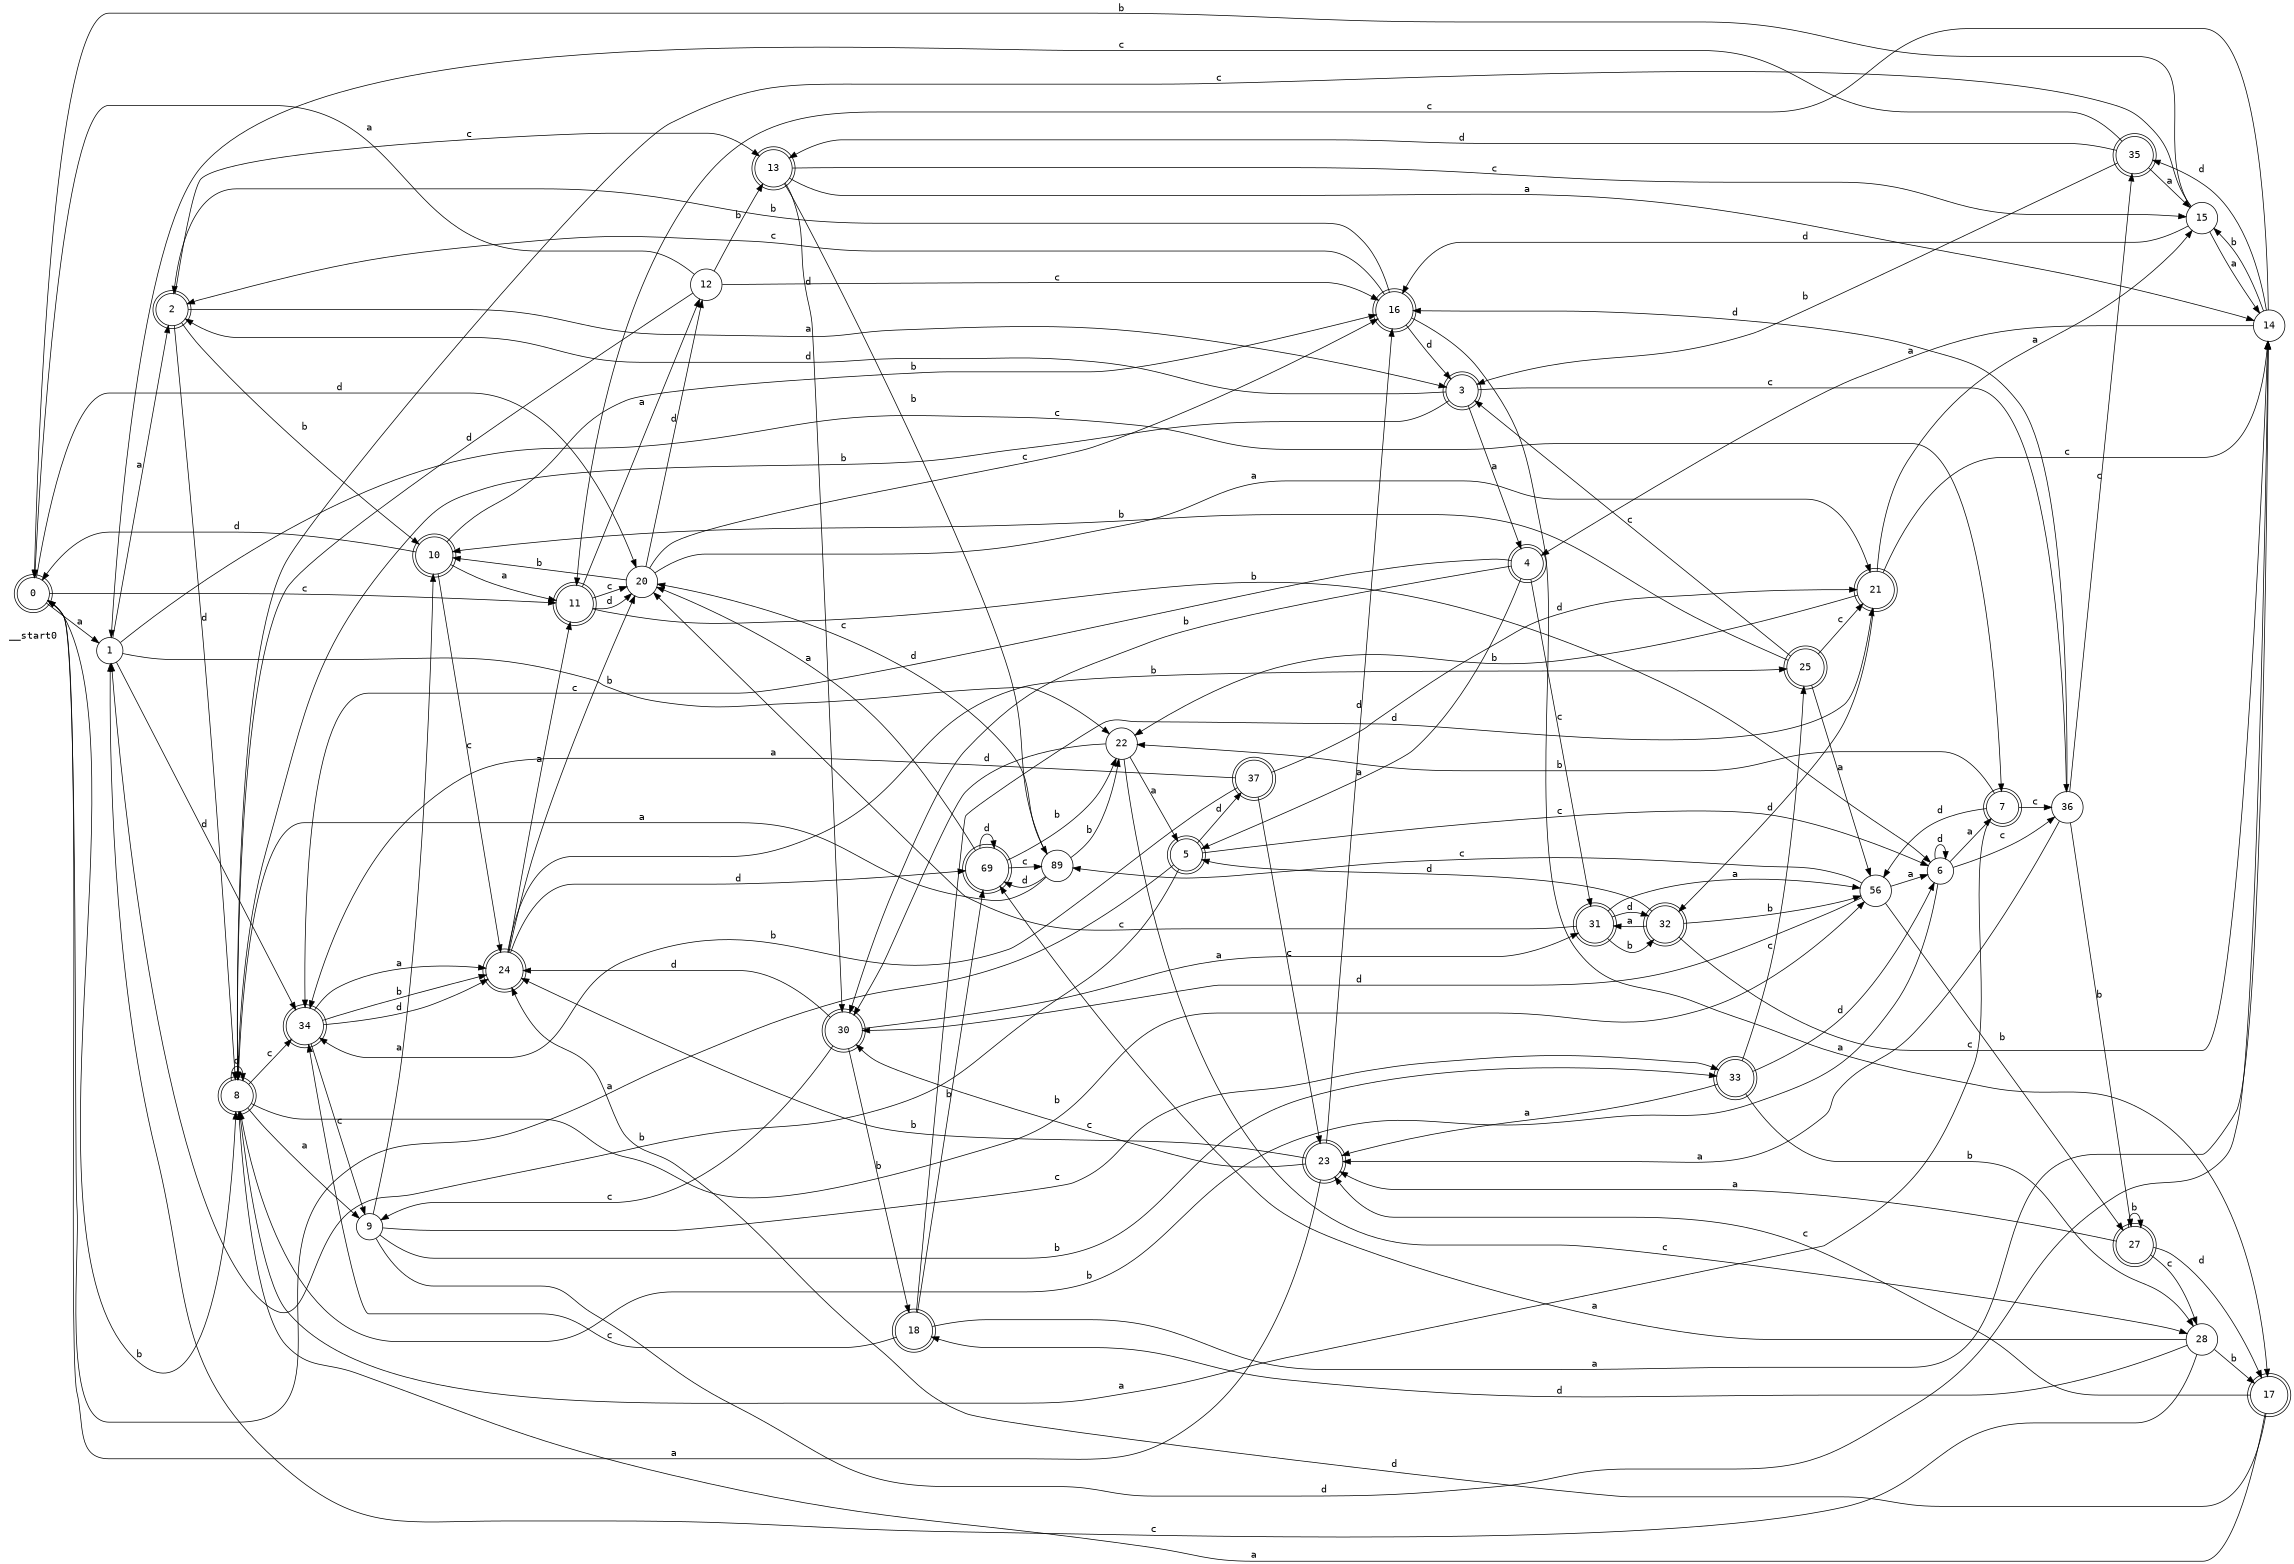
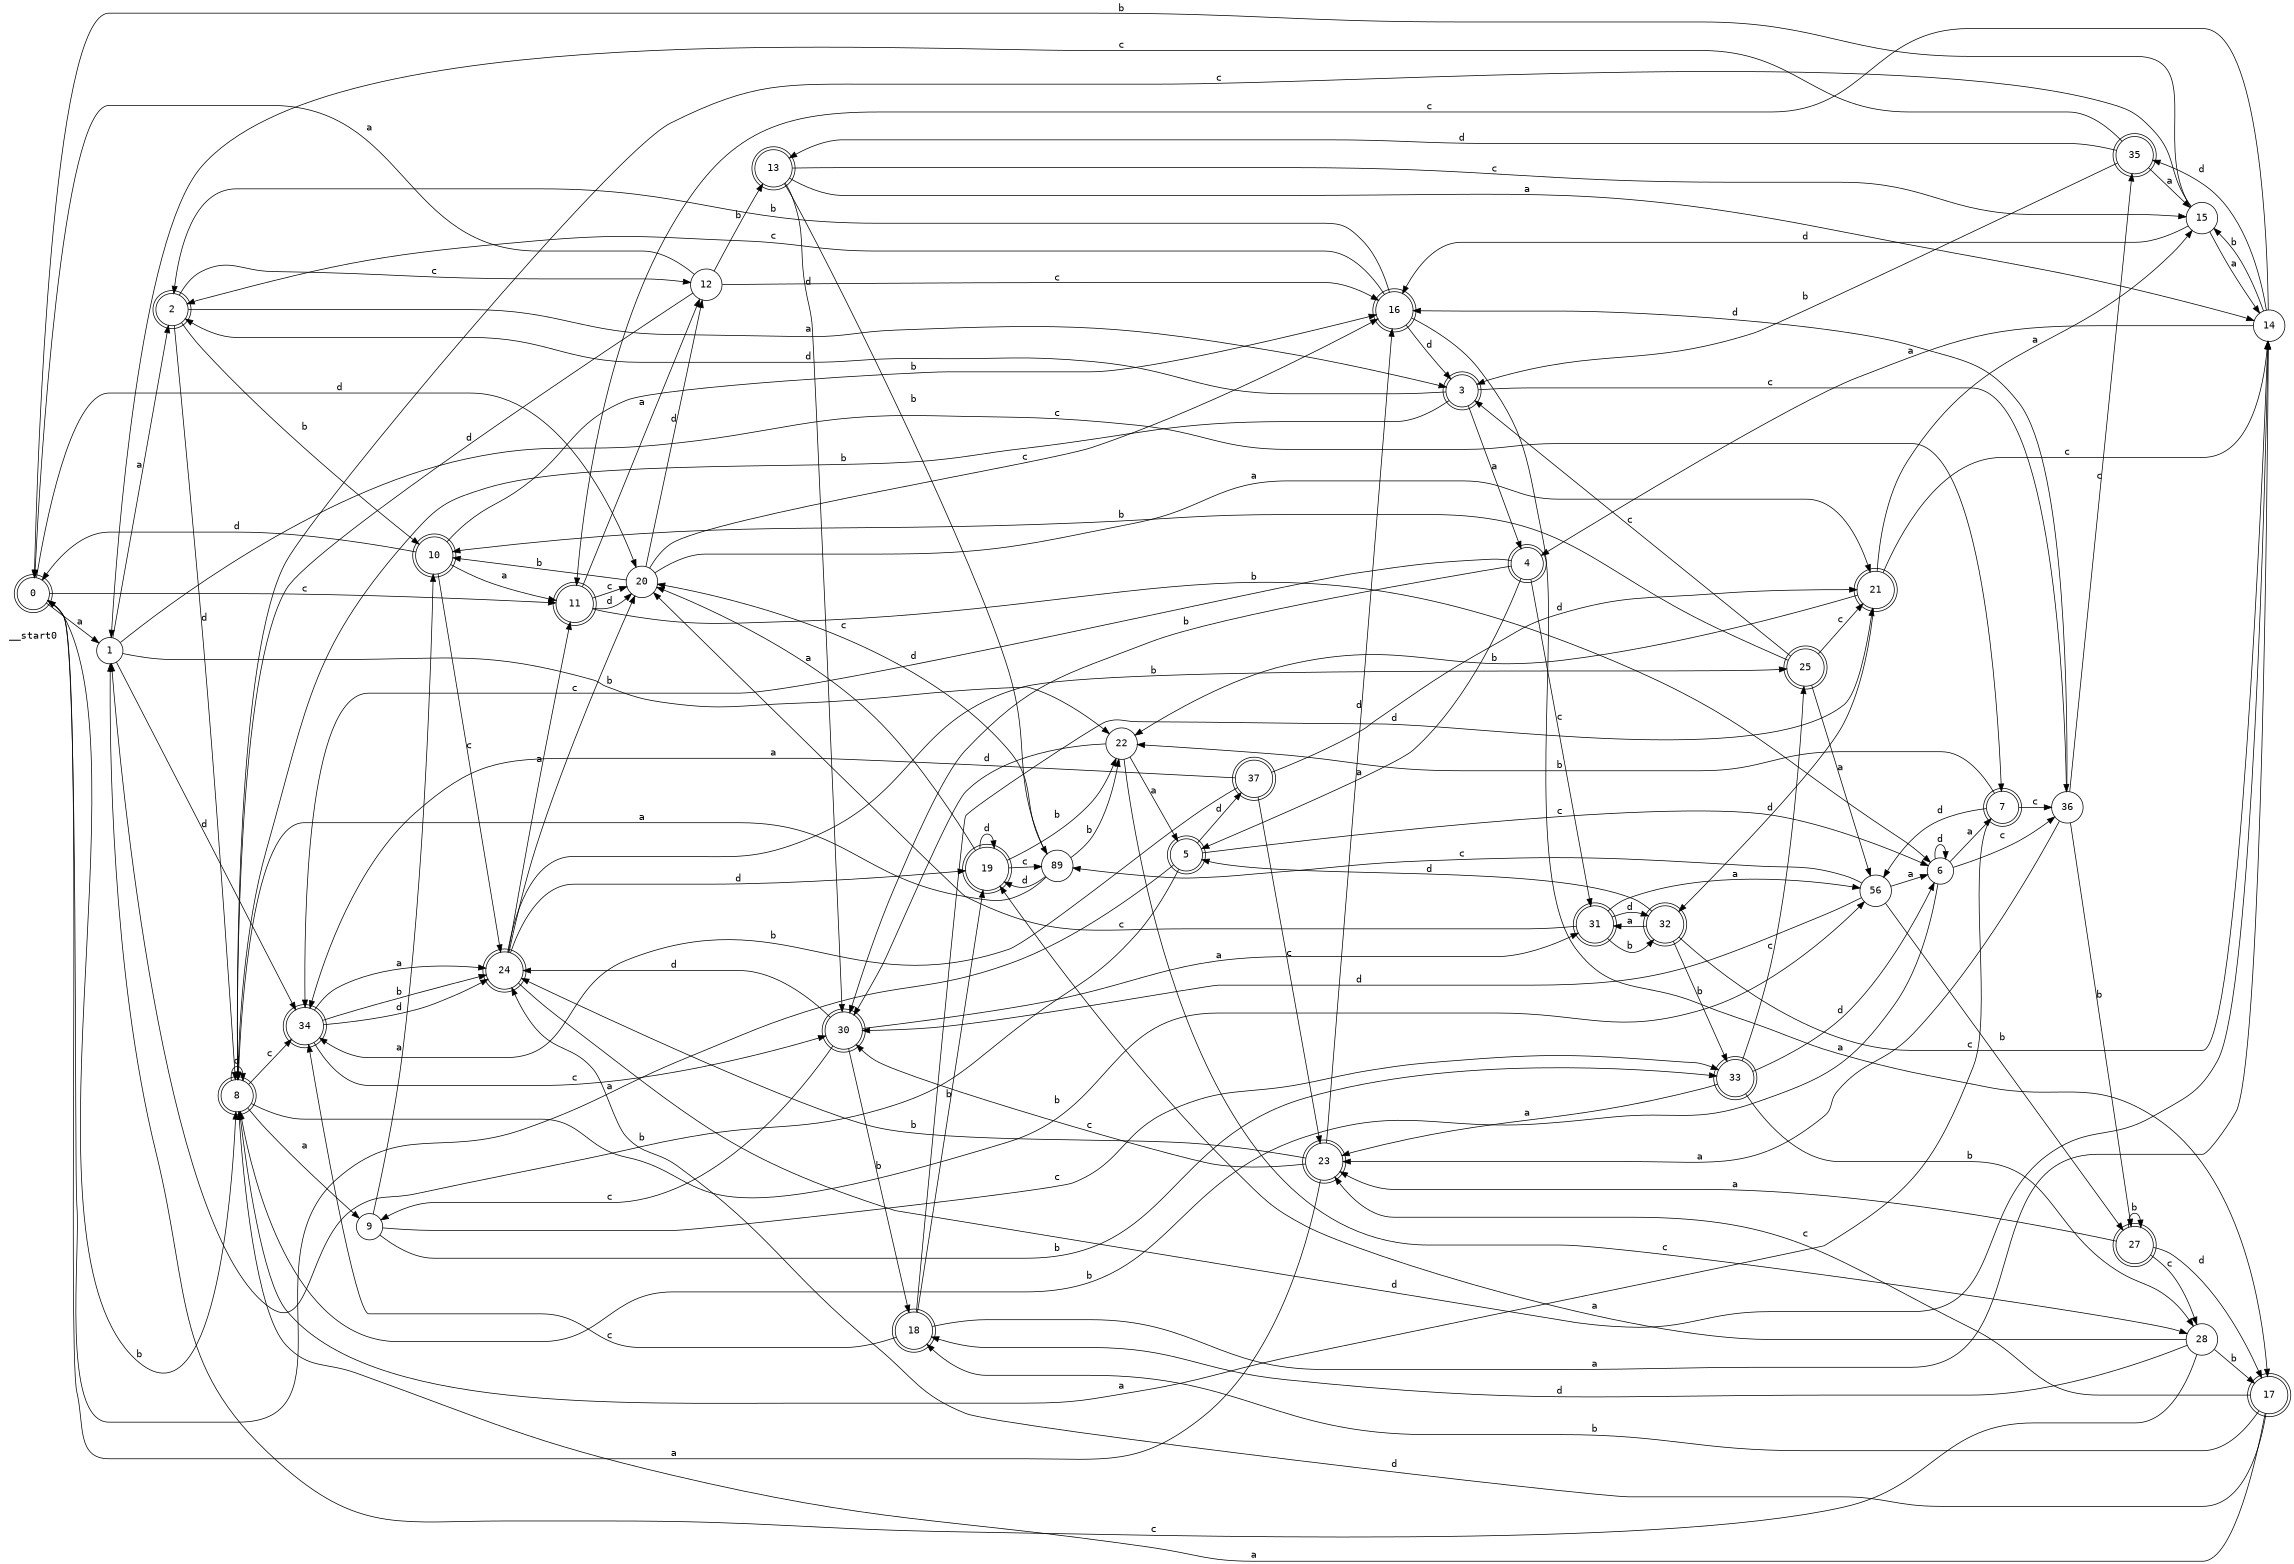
edge "2" -> "13": now "2" -> "12"
node "69": label "69" -> "19"
edge "32" -> "56": now "32" -> "33"
edge "34" -> "9": now "34" -> "30"
edge "17" -> "18": added, label "b"
edge "9" -> "14": now "24" -> "14"
